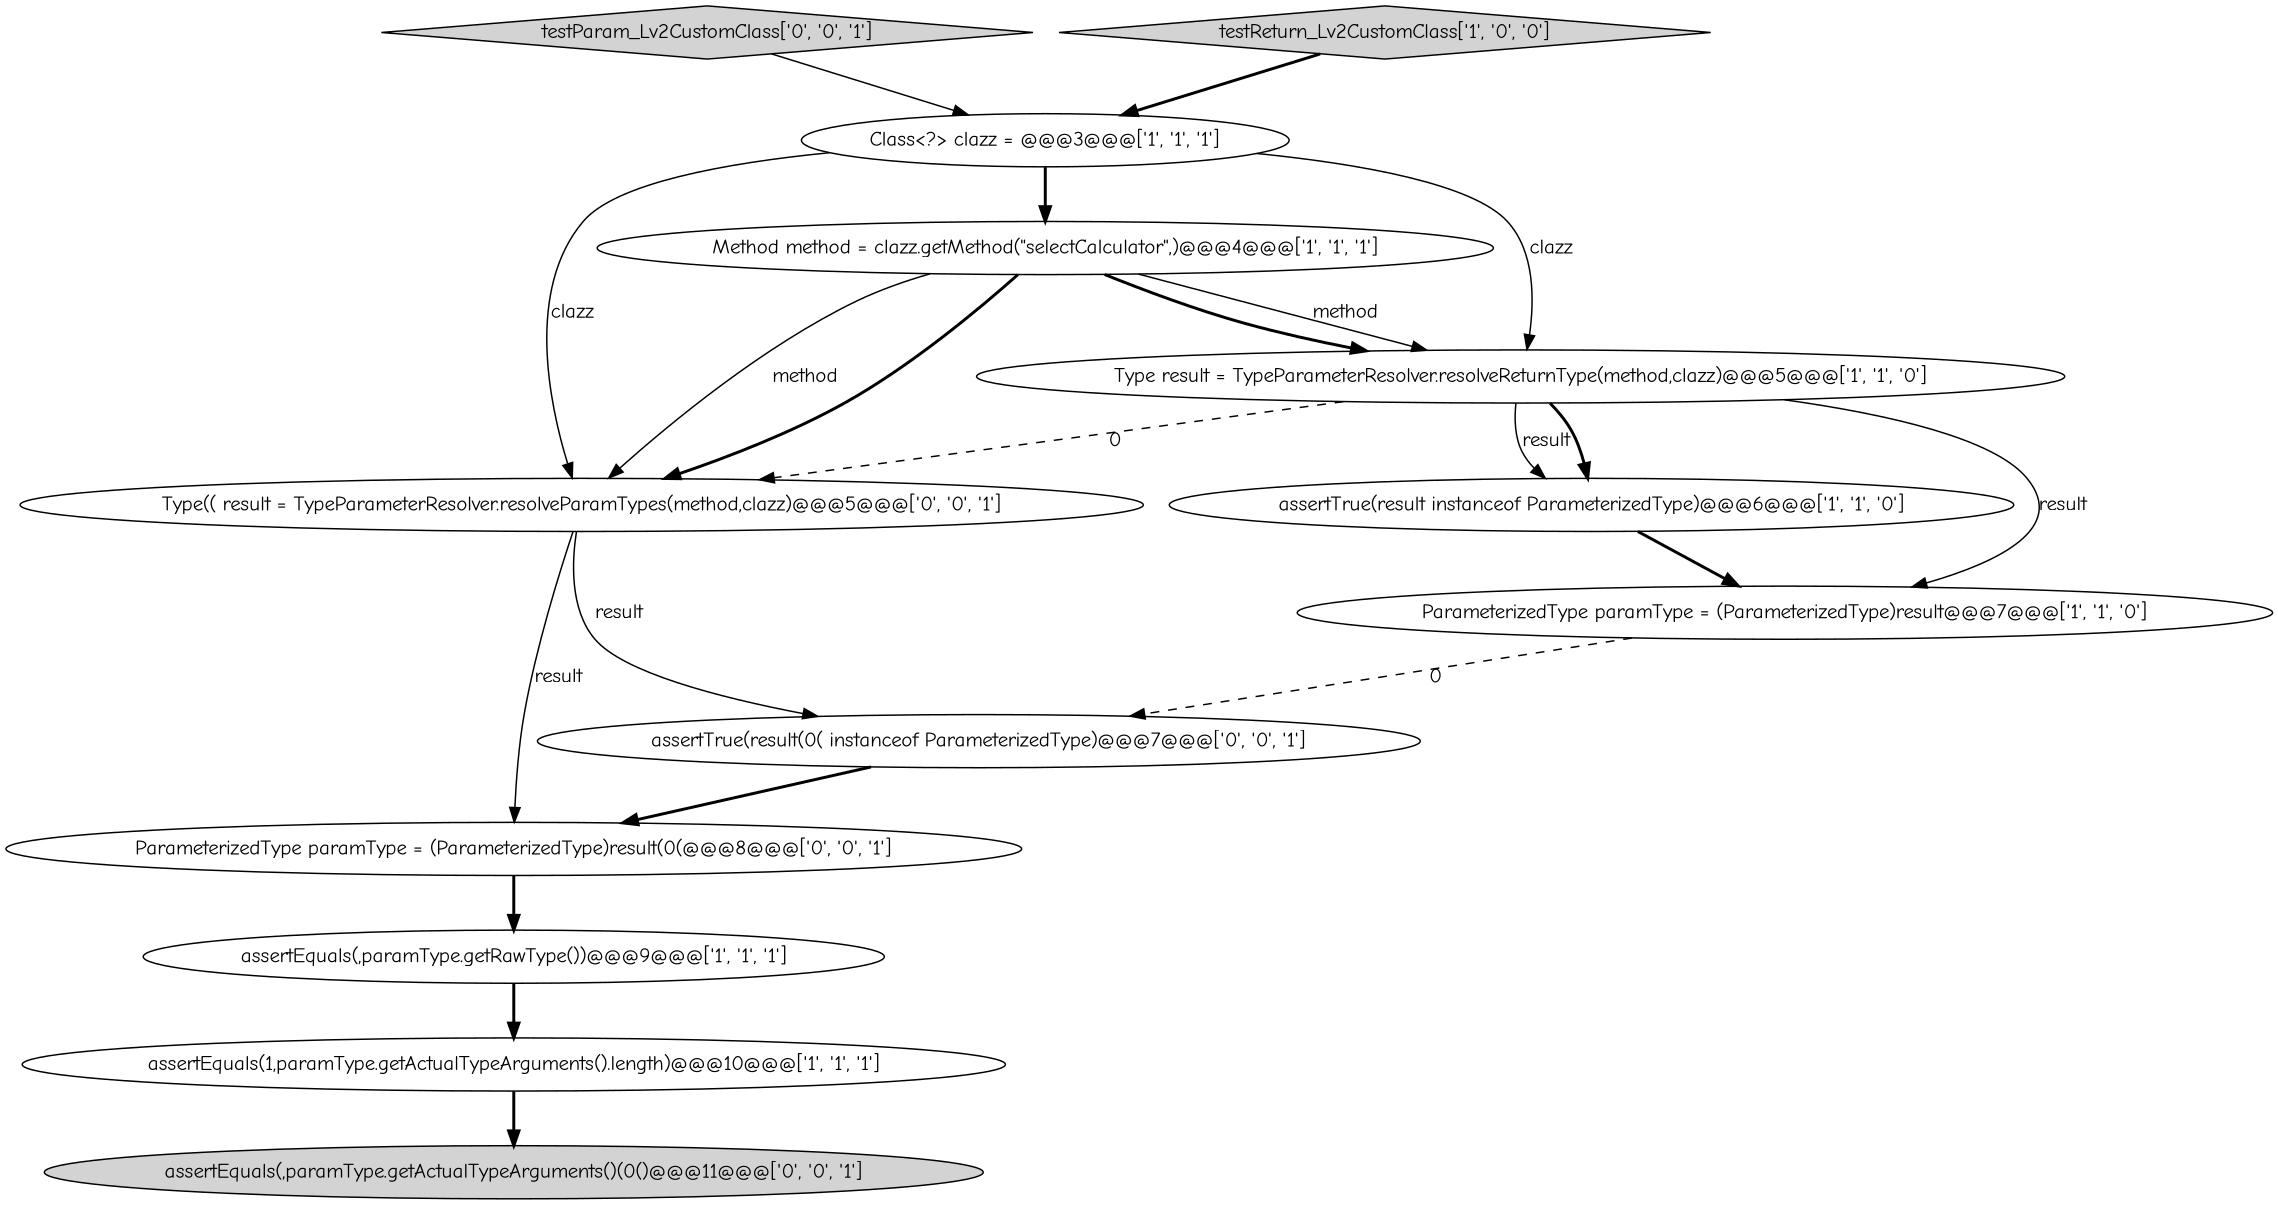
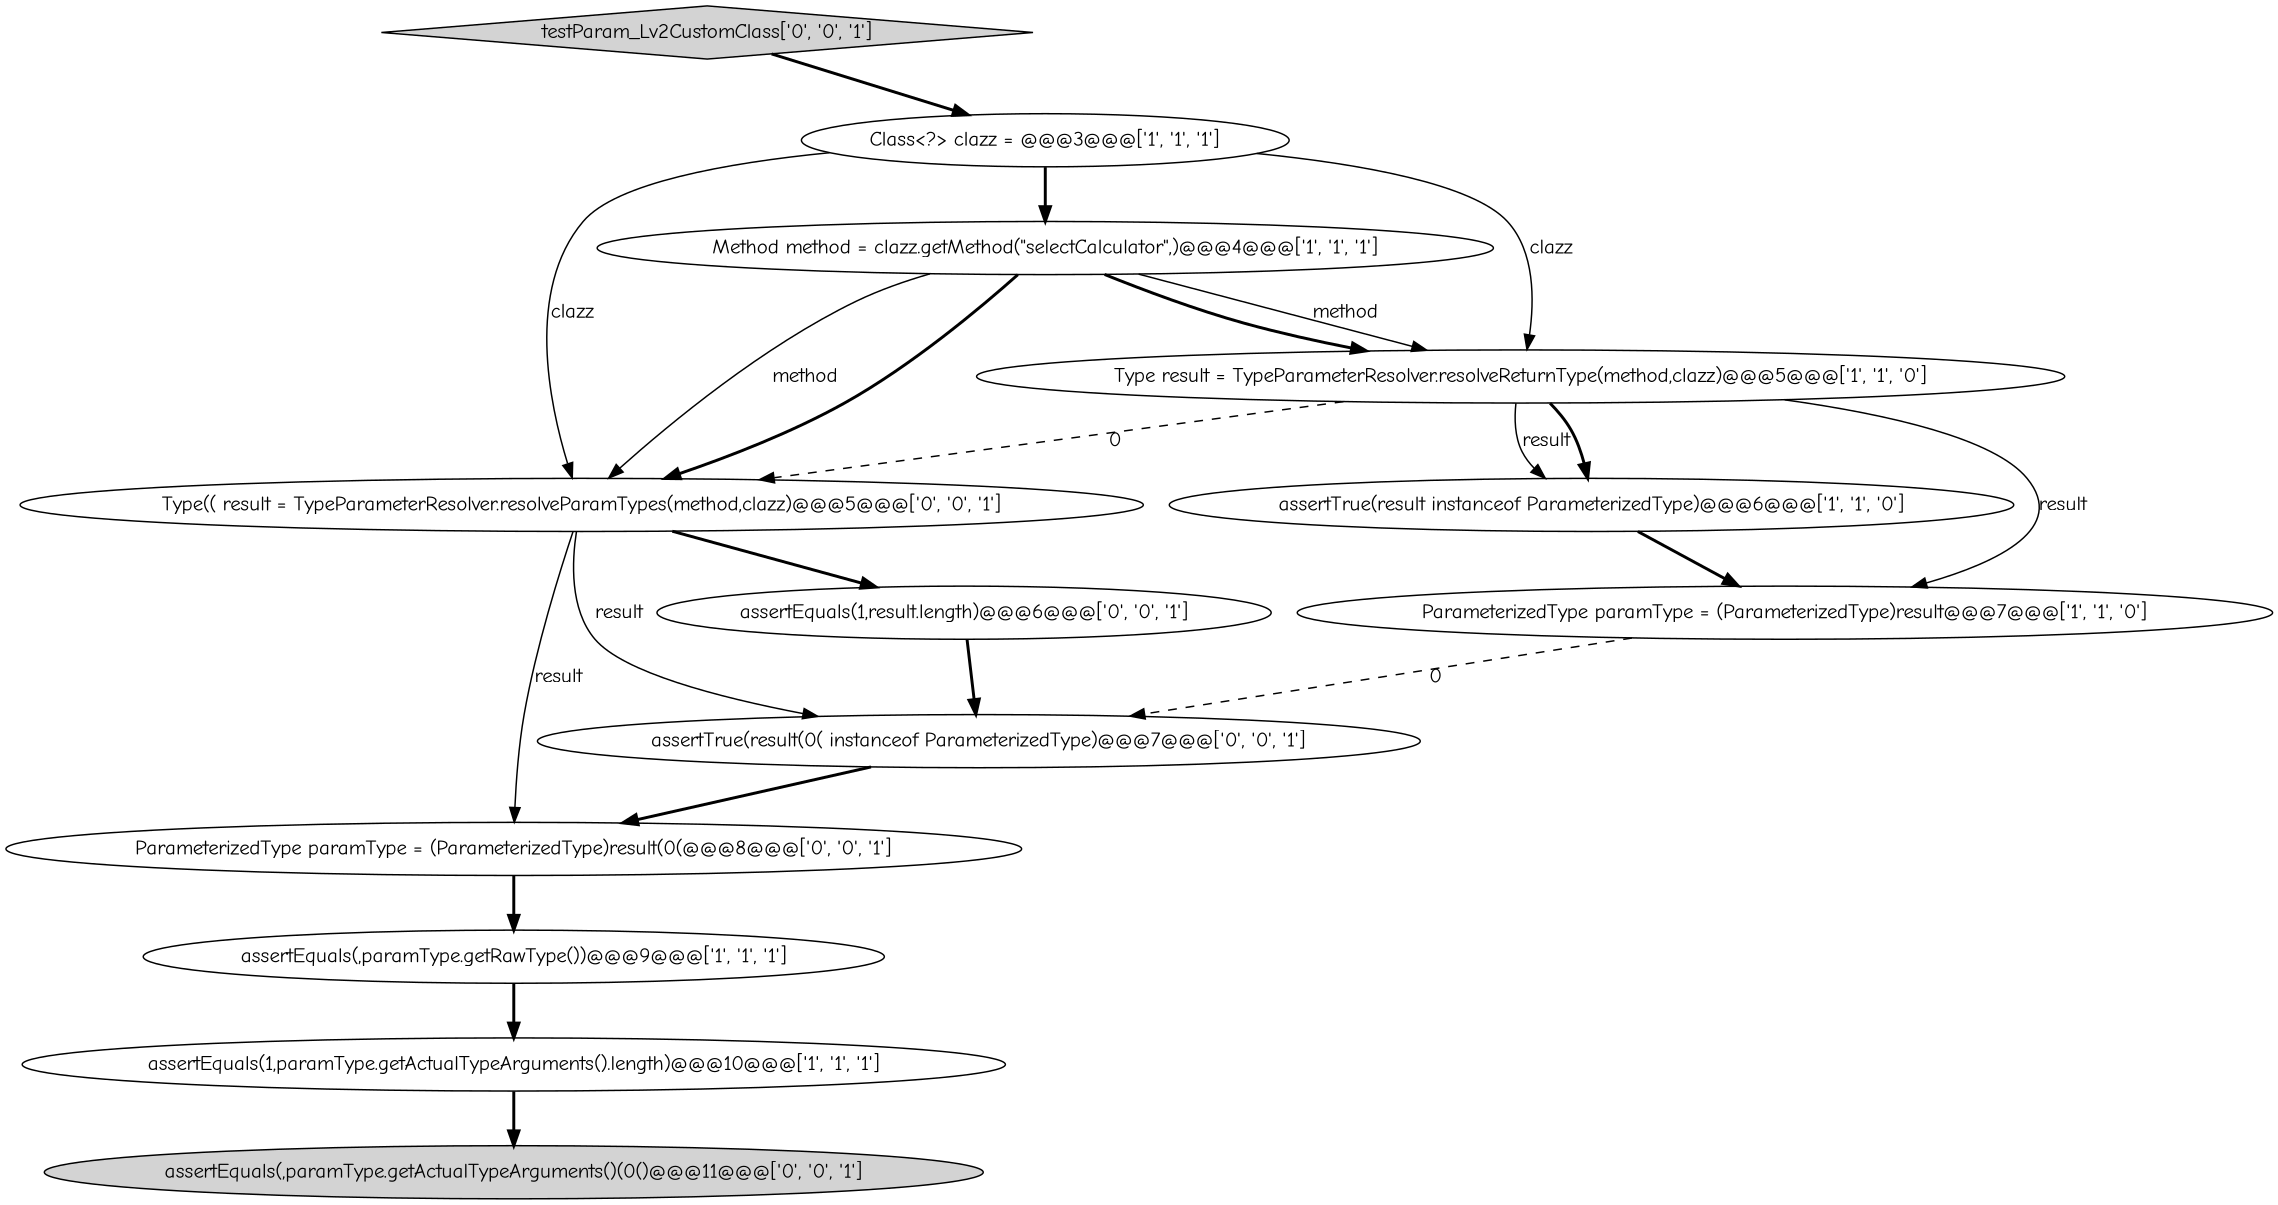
node "testReturn_Lv2CustomClass['1', '0', '0']": removed
edge "testParam_Lv2CustomClass['0', '0', '1']" -> "Class<?> clazz = @@@3@@@['1', '1', '1']": style solid -> bold
node "assertEquals(1,result.length)@@@6@@@['0', '0', '1']": added
